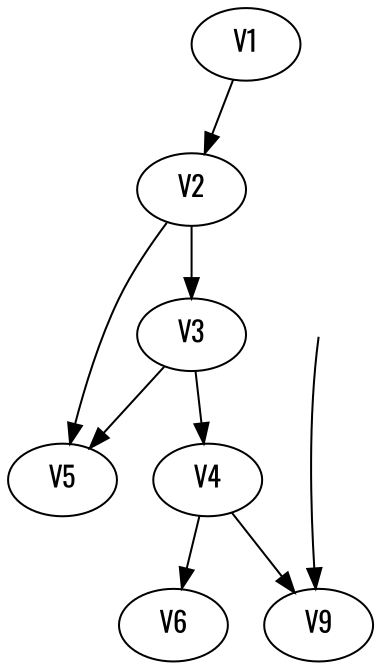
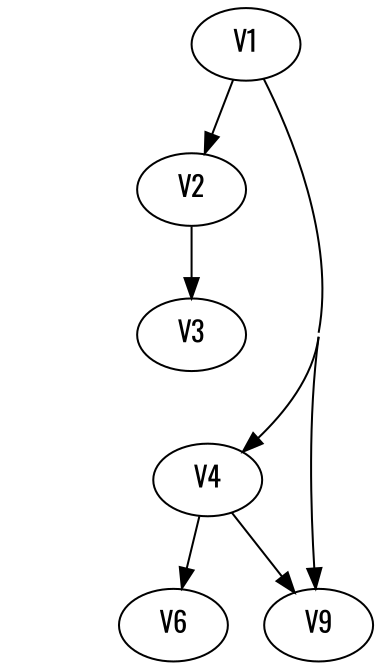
edge "V3" -> "V4": now "V1" -> "V4"
node "V5": removed
